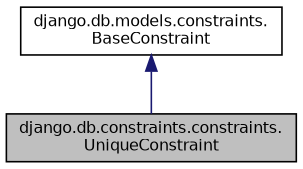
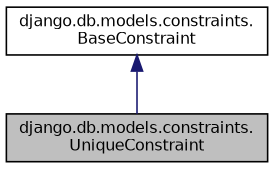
node "django.db.constraints.constraints. UniqueConstraint": label "django.db.constraints.constraints. UniqueConstraint" -> "django.db.models.constraints. UniqueConstraint"
